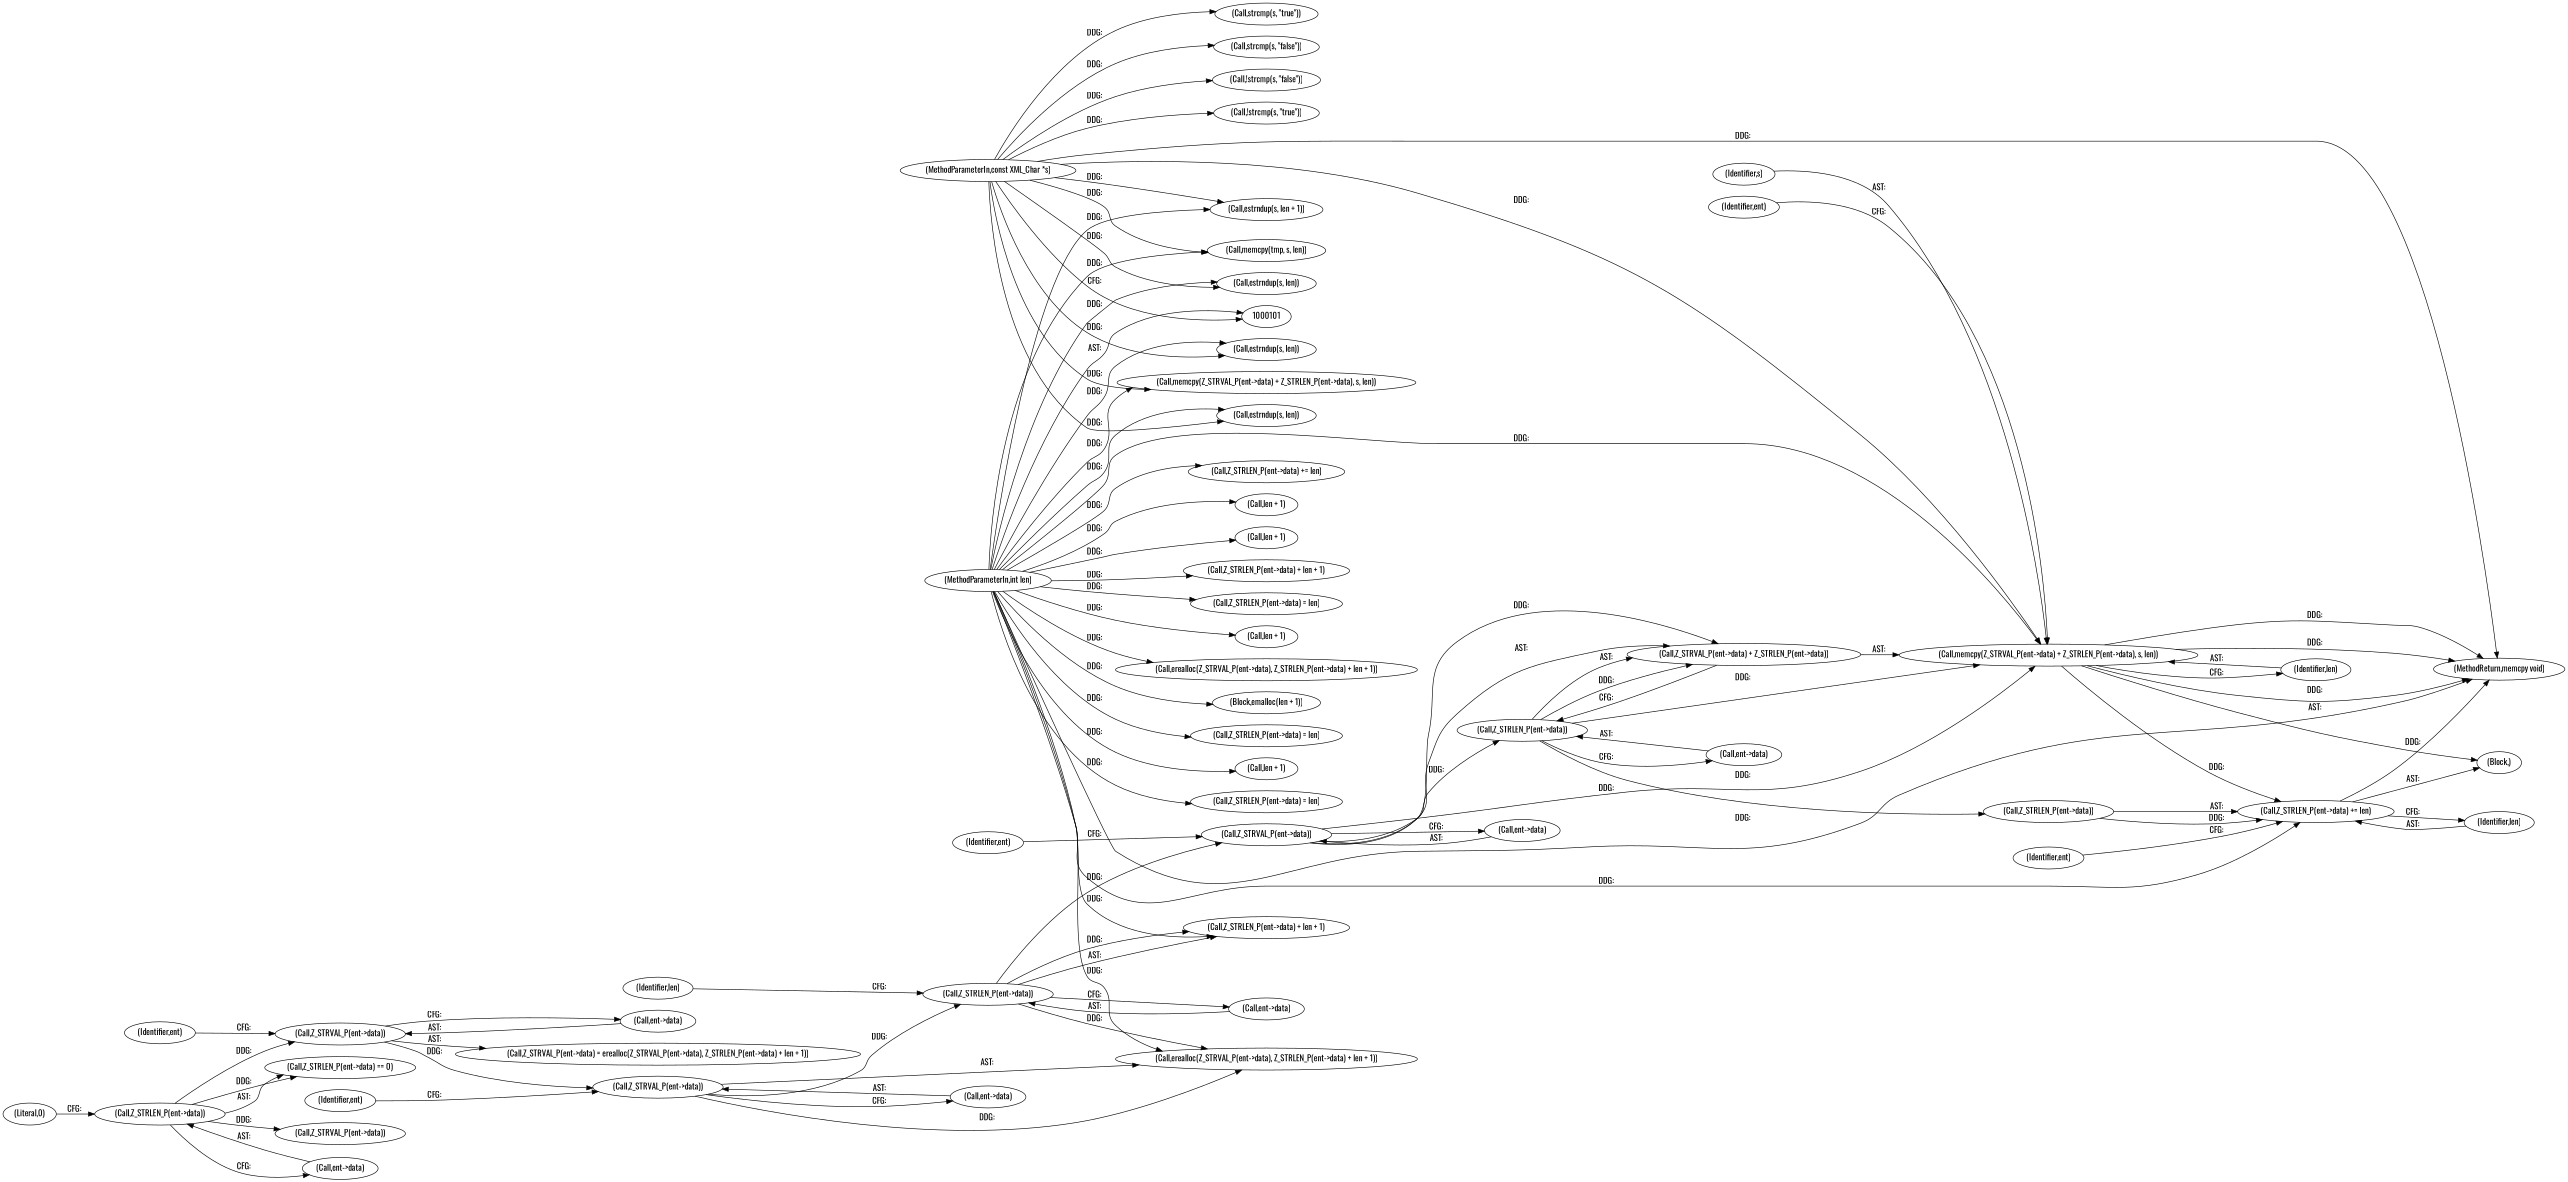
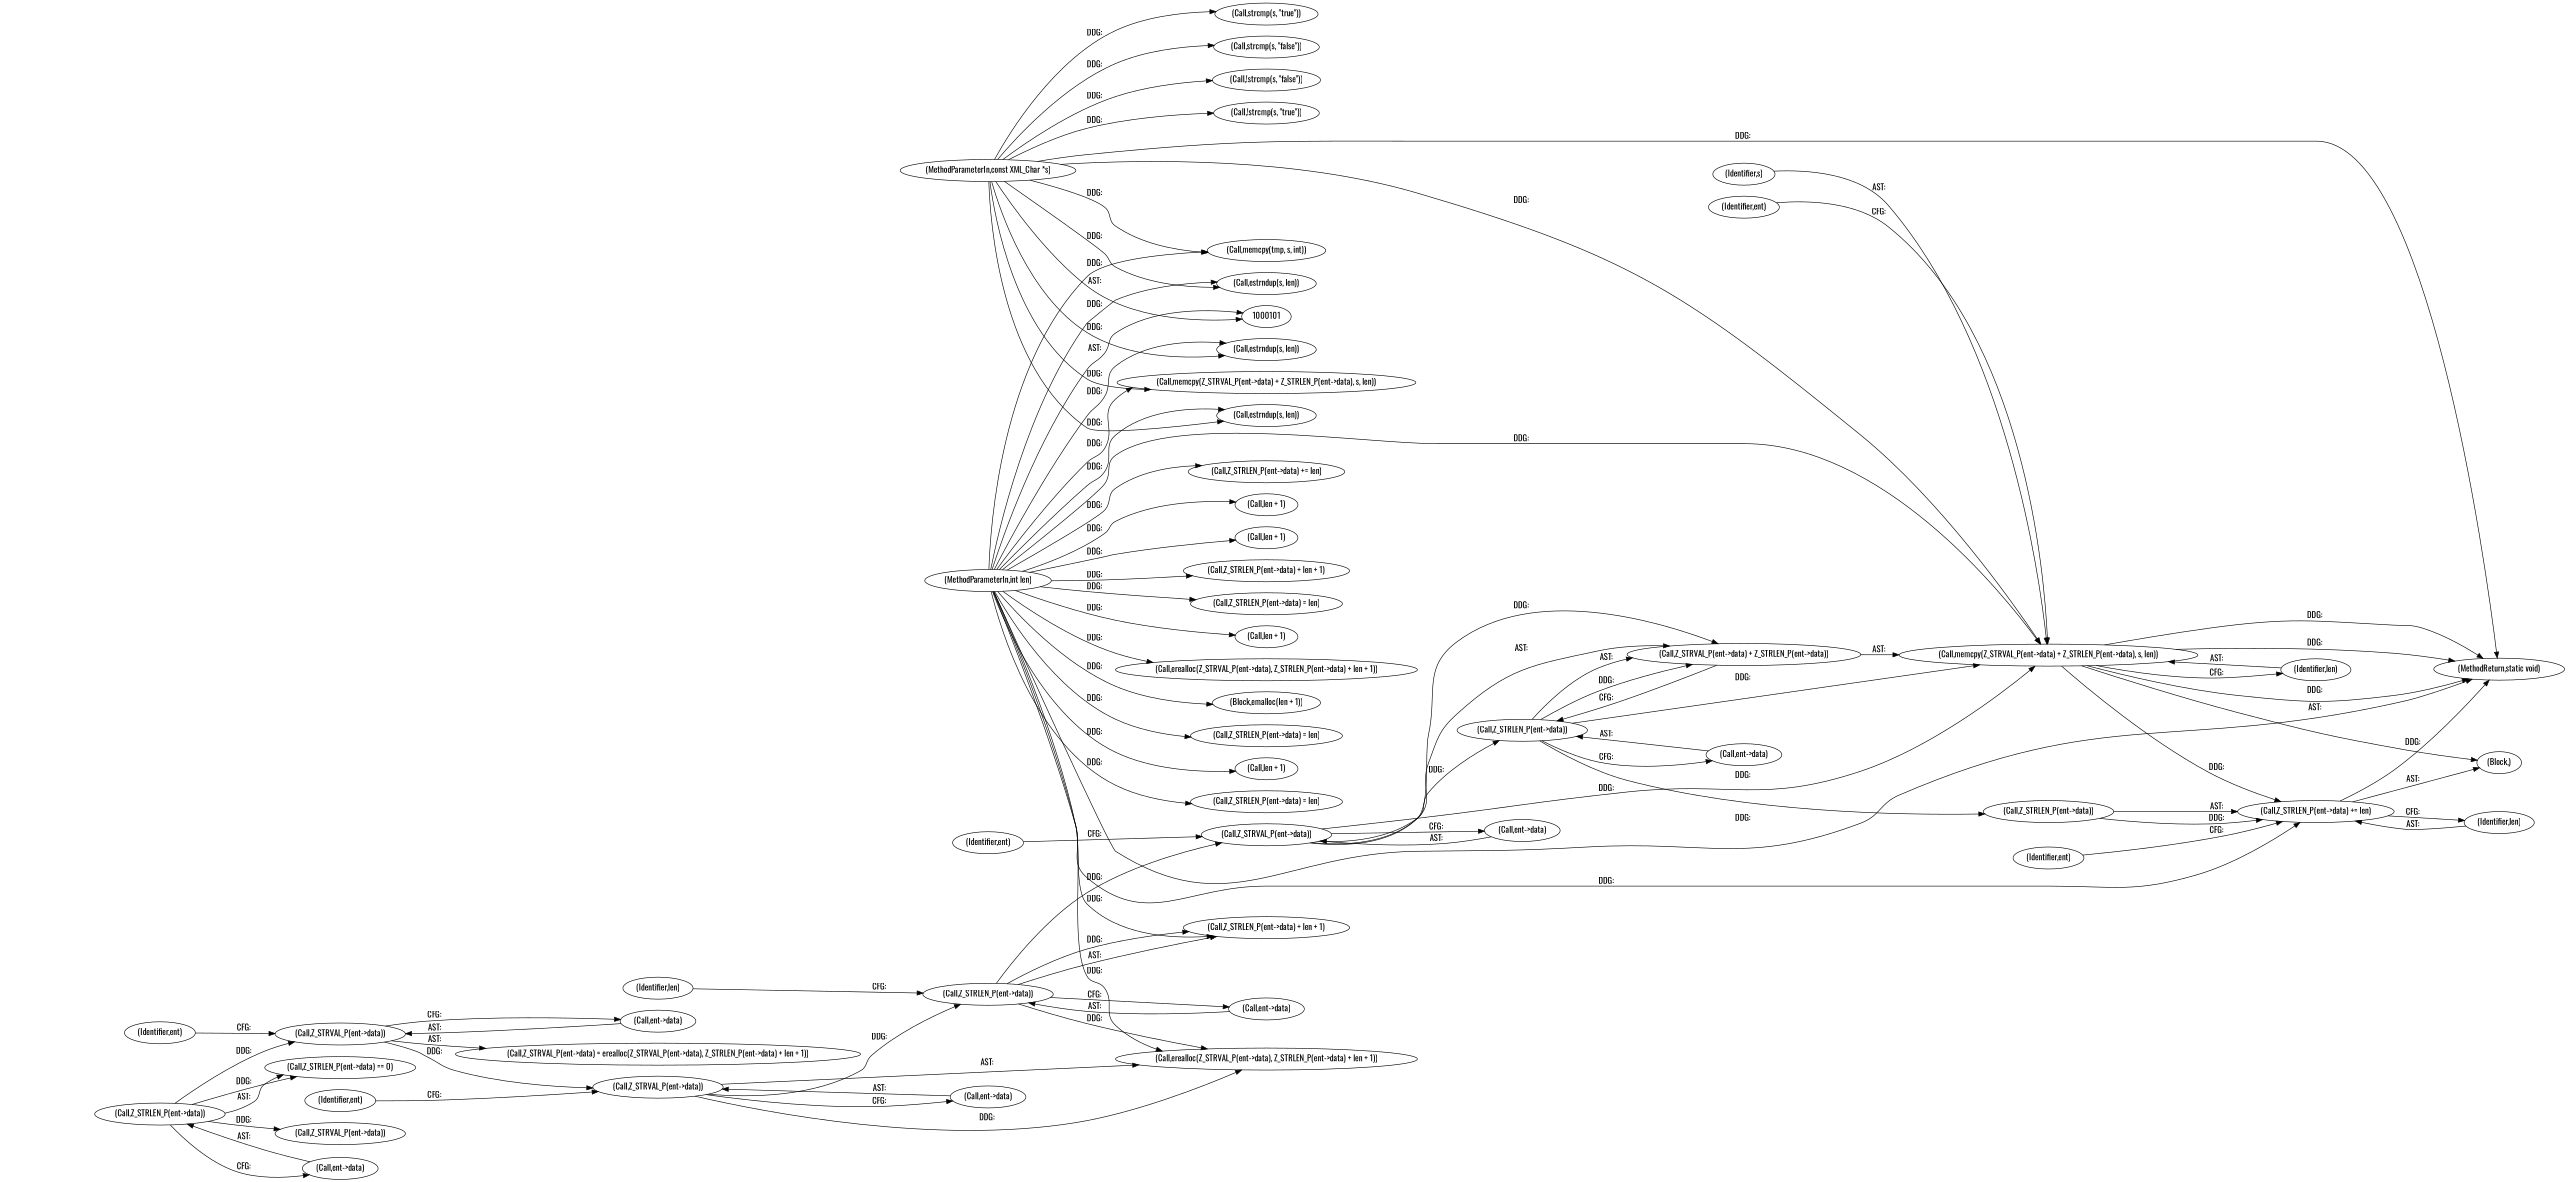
node "(Call,estrndup(s, len + 1))": removed
node "(Call,memcpy(tmp, s, len))": label "(Call,memcpy(tmp, s, len))" -> "(Call,memcpy(tmp, s, int))"
edge "(MethodParameterIn,const XML_Char *s)" -> "1000101": label "CFG: " -> "AST: "
node "(MethodReturn,memcpy void)": label "(MethodReturn,memcpy void)" -> "(MethodReturn,static void)"
node "(Literal,0)": removed
